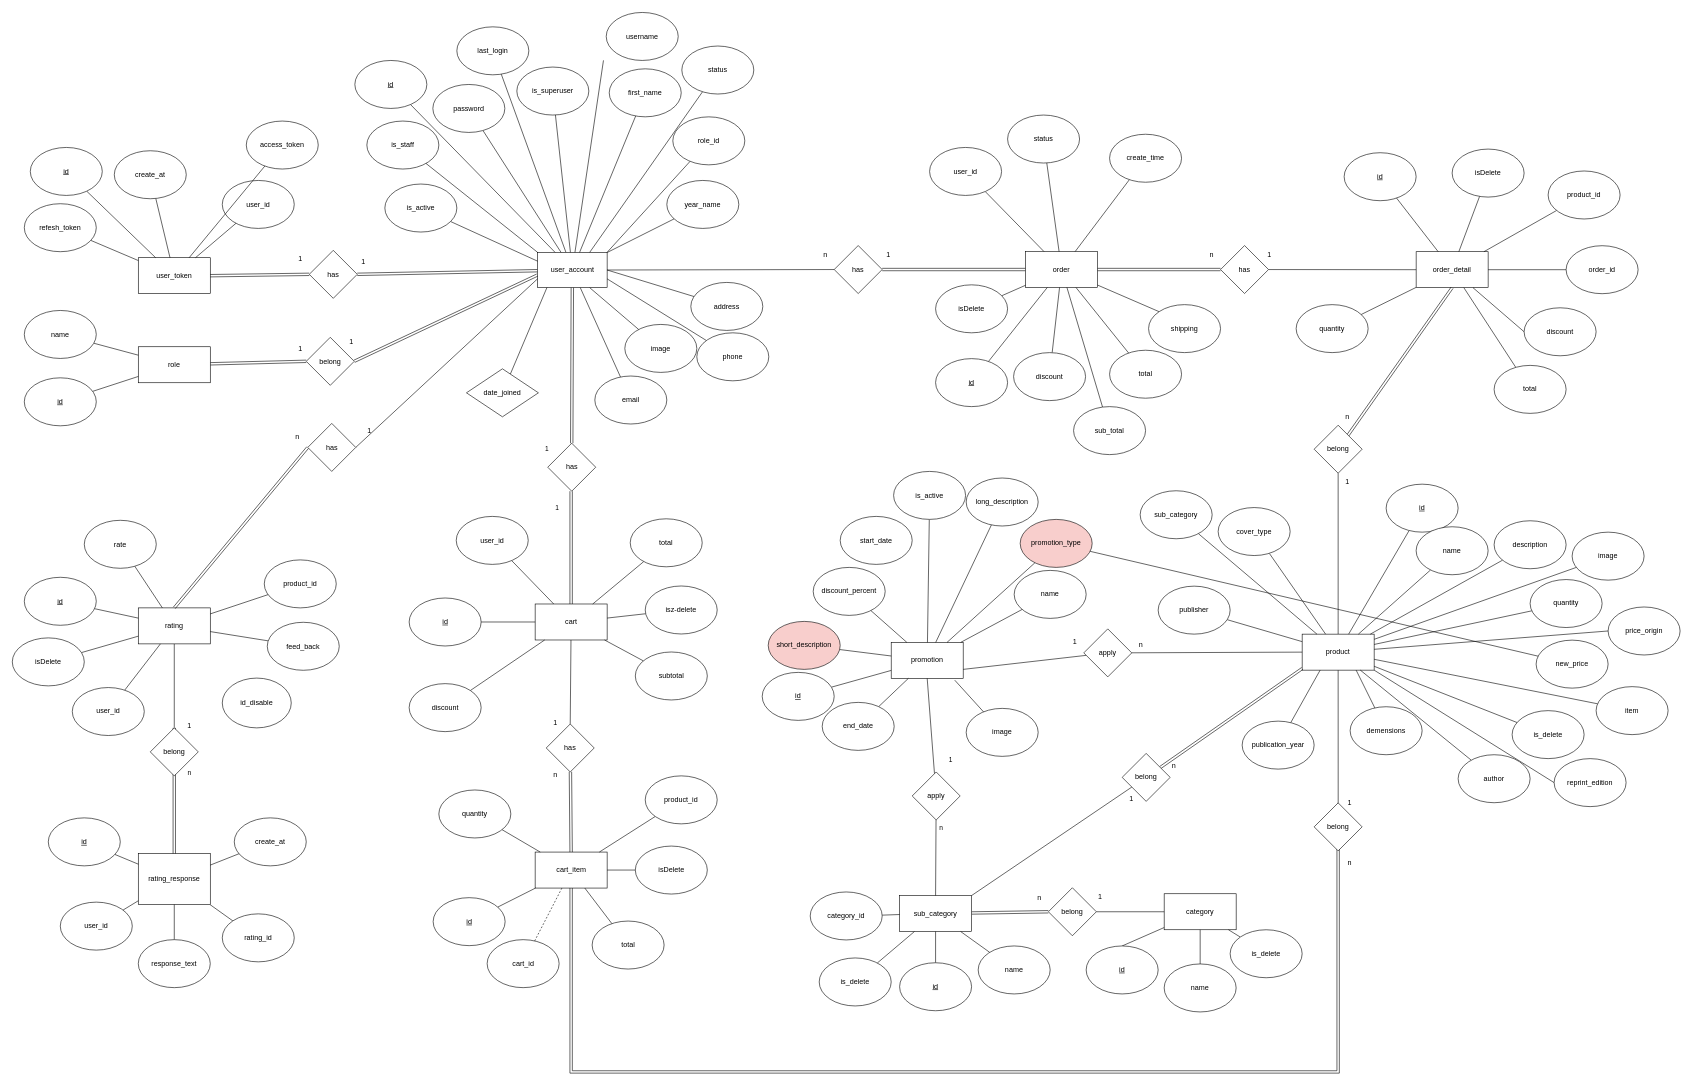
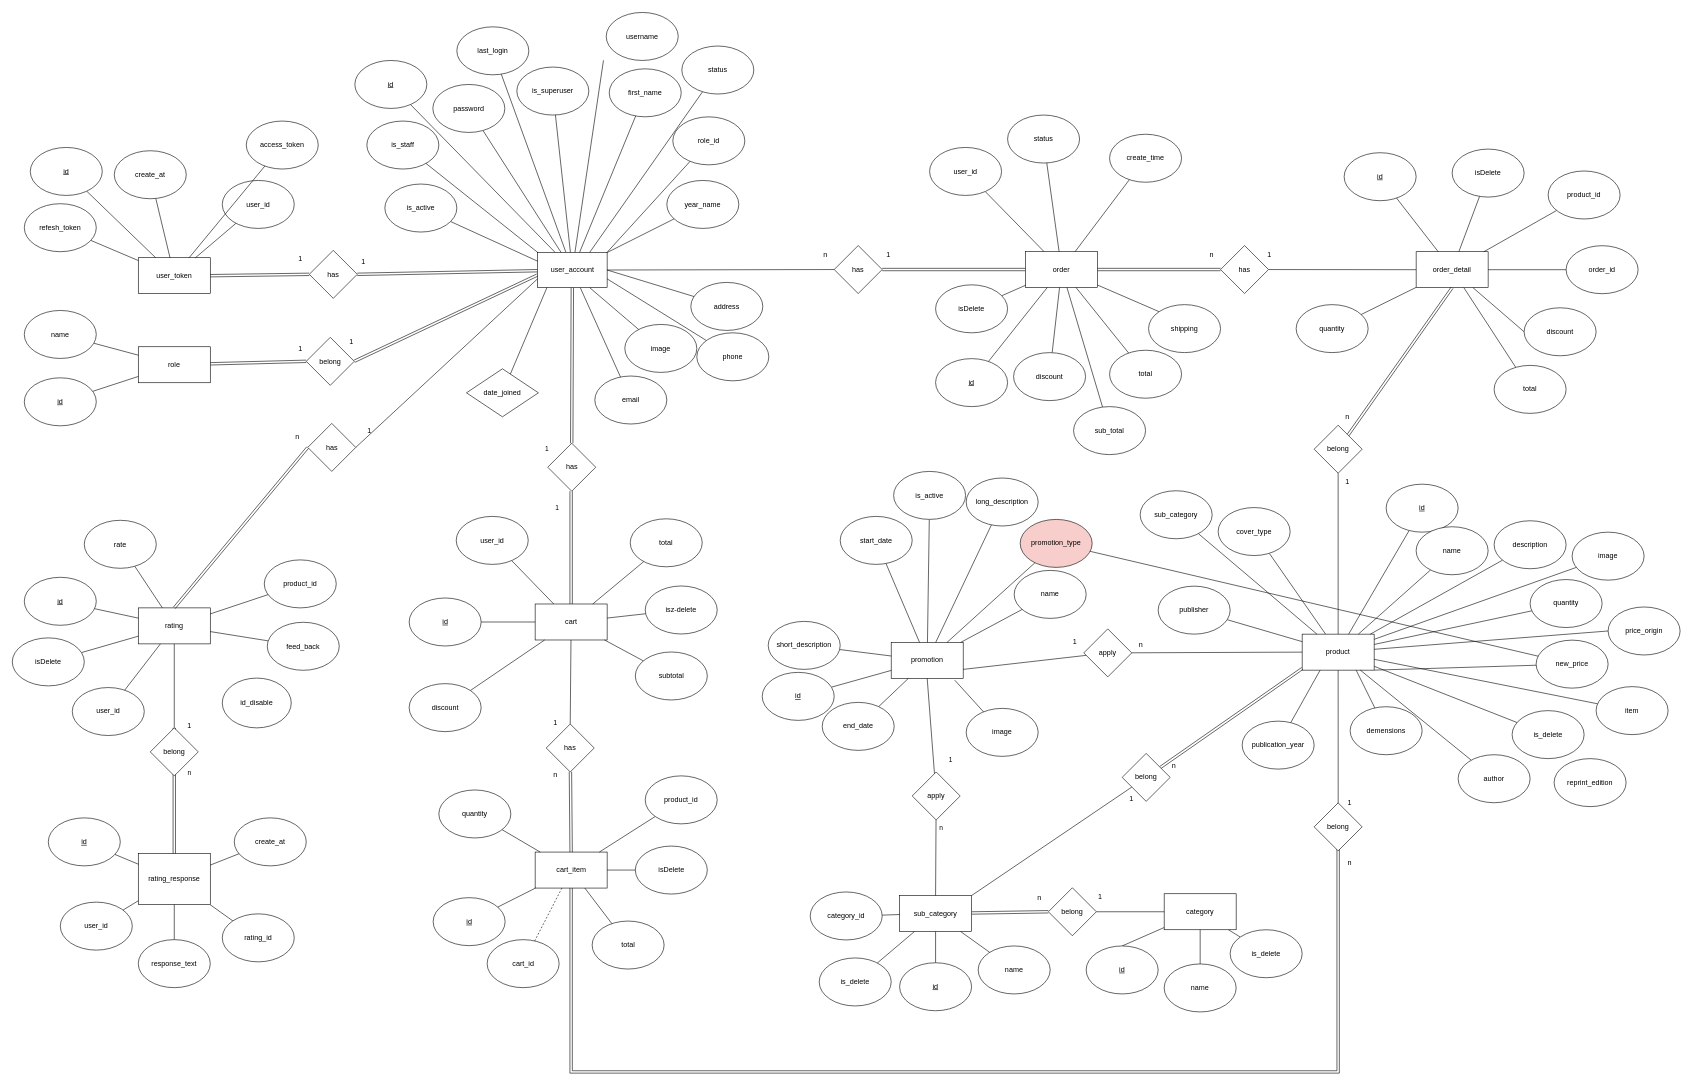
node "discount_percent": removed
edge "start_date" -- "promotion": added
edge "discount_percent" -- "promotion": removed
node "short_description": fillcolor #f8cecc -> #ffffff
edge "product" -- "reprint_edition": now "product" -- "new_price"
